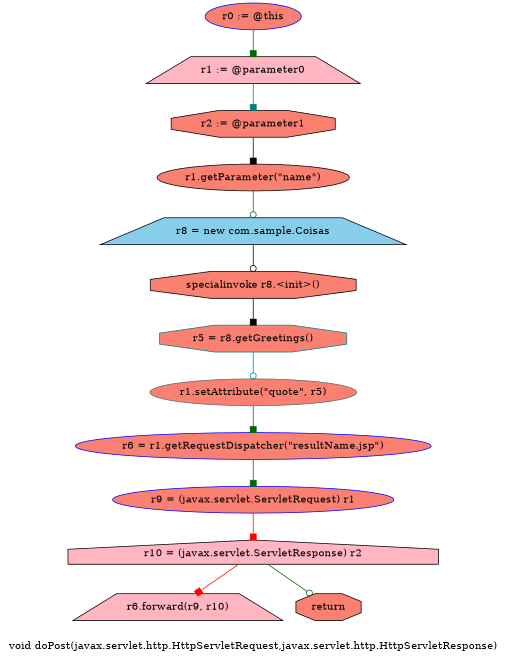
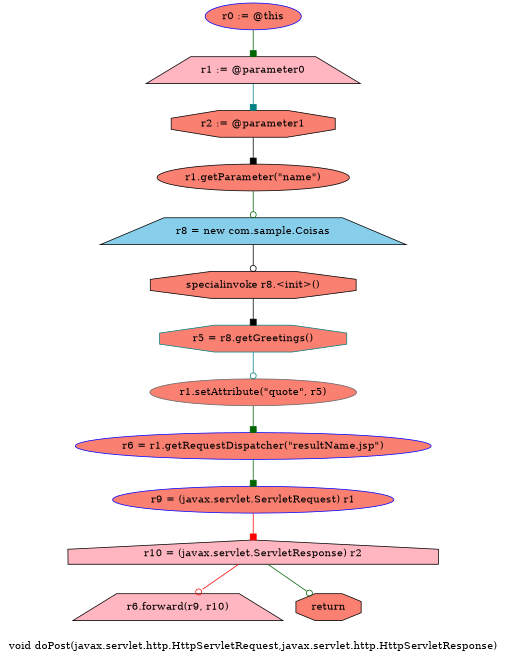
edge "r10 = (javax.servlet.ServletResponse) r2" -> "r6.forward(r9, r10)": arrowhead box -> odot
